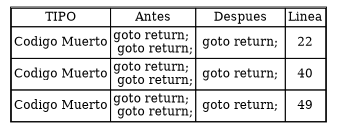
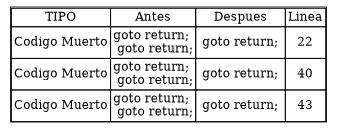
node "TIPO": text "49" -> "43"
